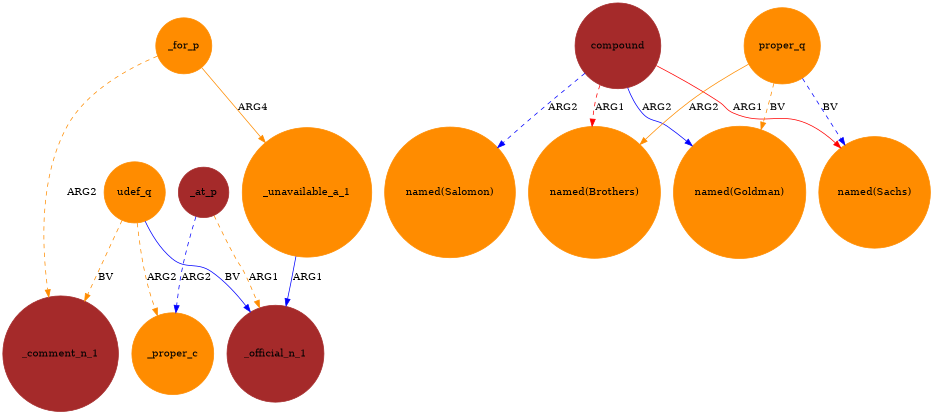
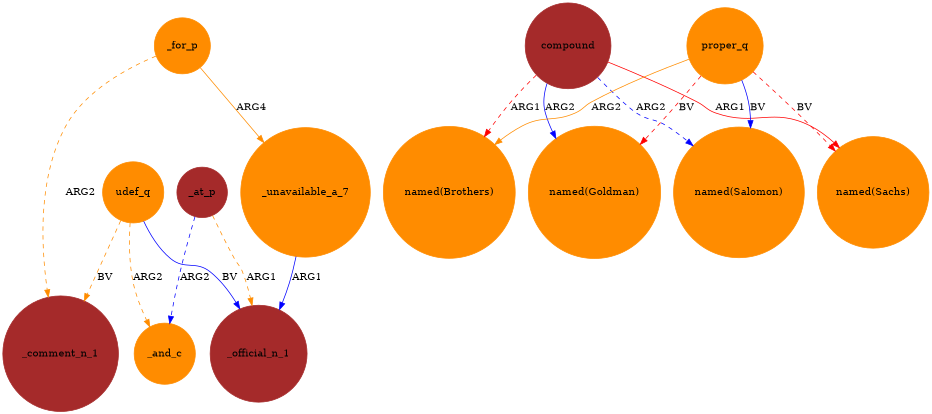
edge "proper_q" -> "named(Salomon)": added, label "BV"
edge "proper_q" -> "named(Goldman)": color darkorange -> red
edge "proper_q" -> "named(Sachs)": color blue -> red
node "_unavailable_a_1": label "_unavailable_a_1" -> "_unavailable_a_7"
node "_proper_c": label "_proper_c" -> "_and_c"
